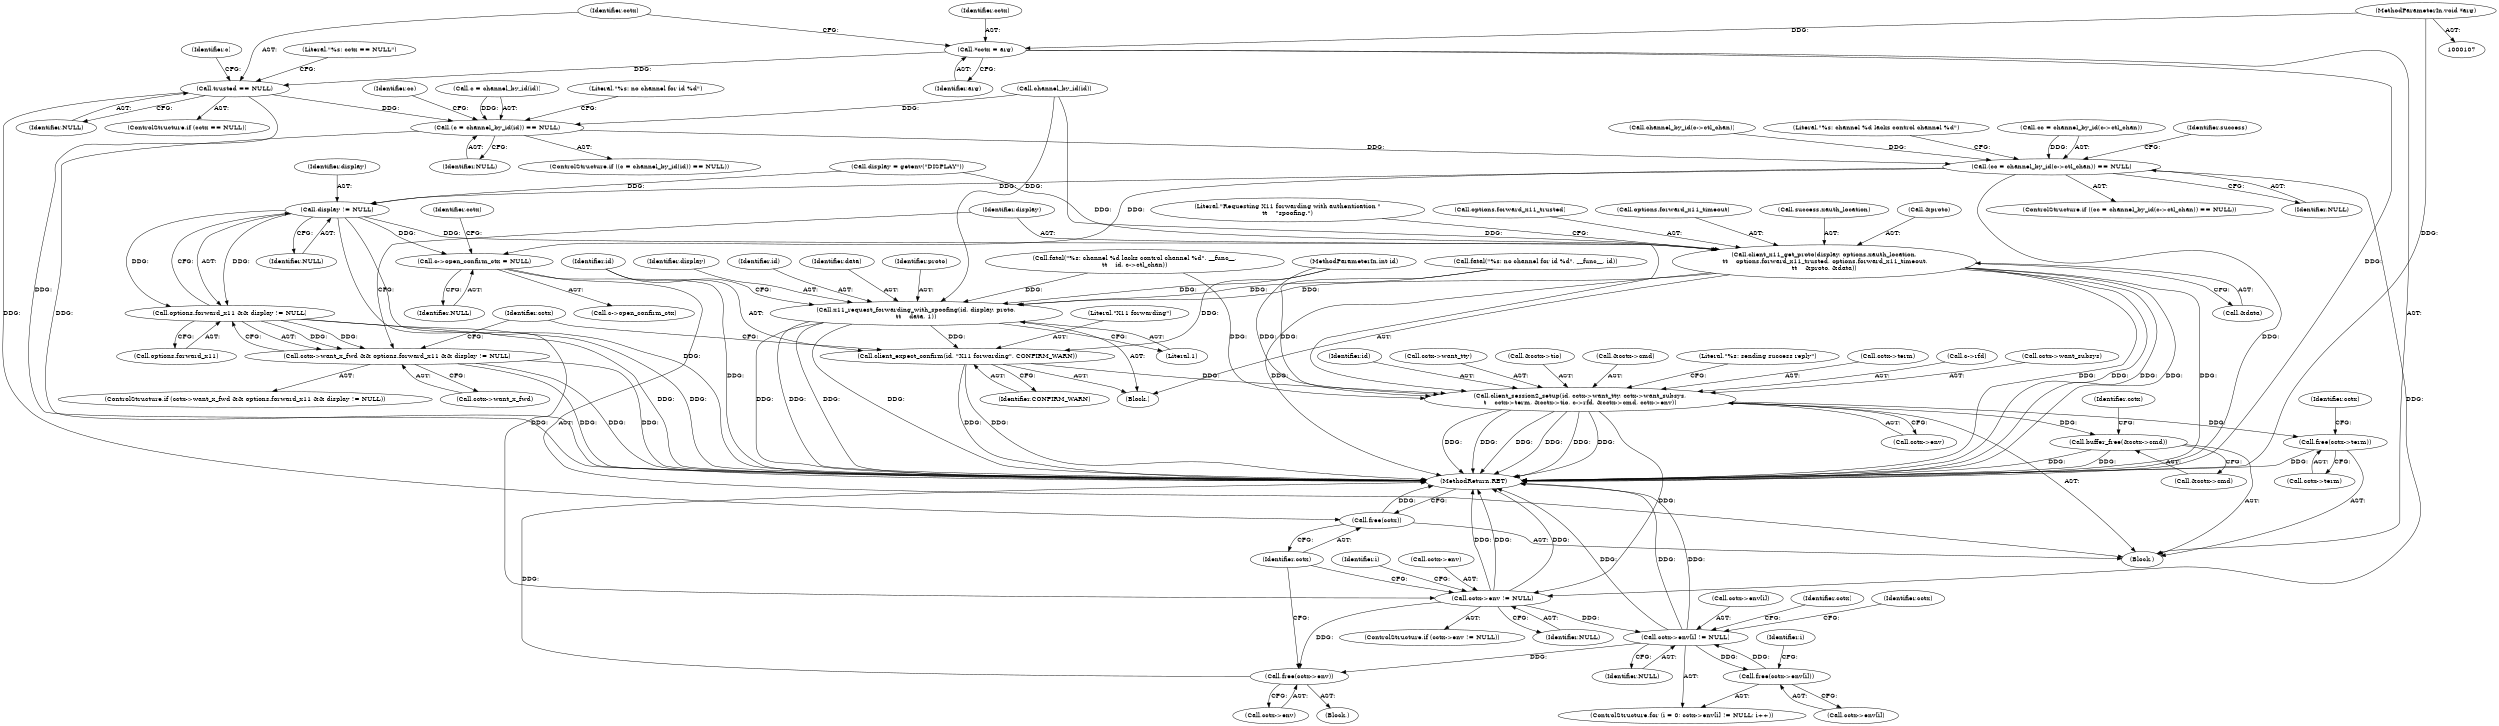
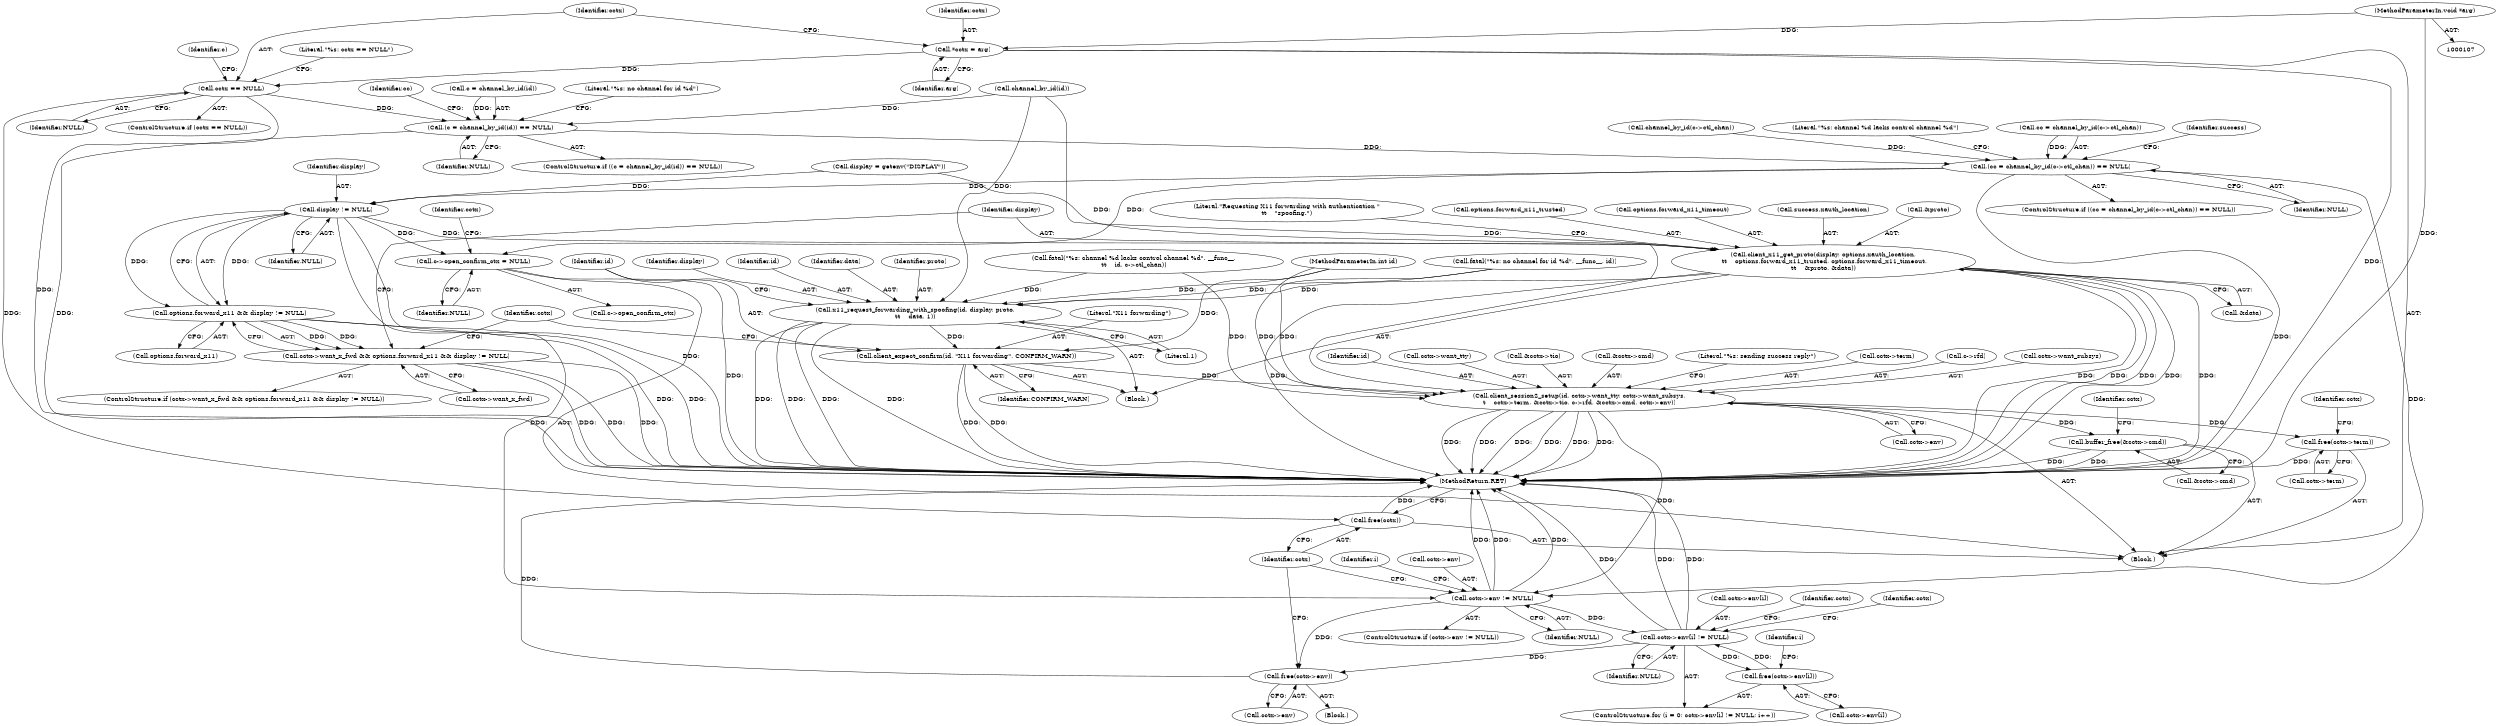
node "(Call,trusted == NULL)": label "(Call,trusted == NULL)" -> "(Call,cctx == NULL)"
